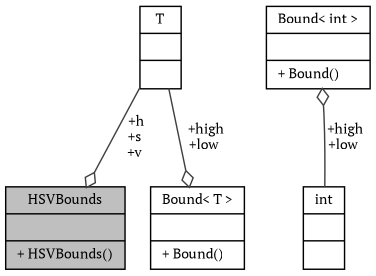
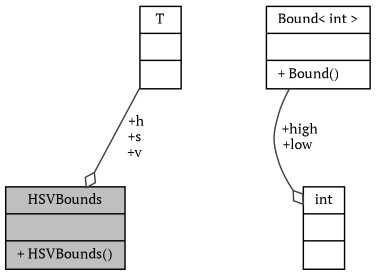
edge "int" -> "Bound< int >": reversed
node "Bound< T >": removed
